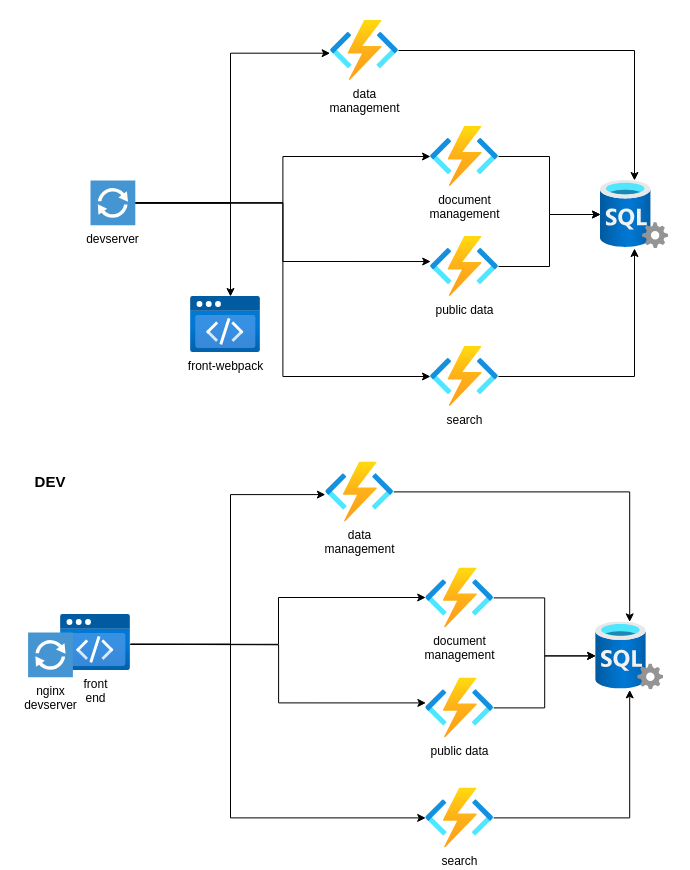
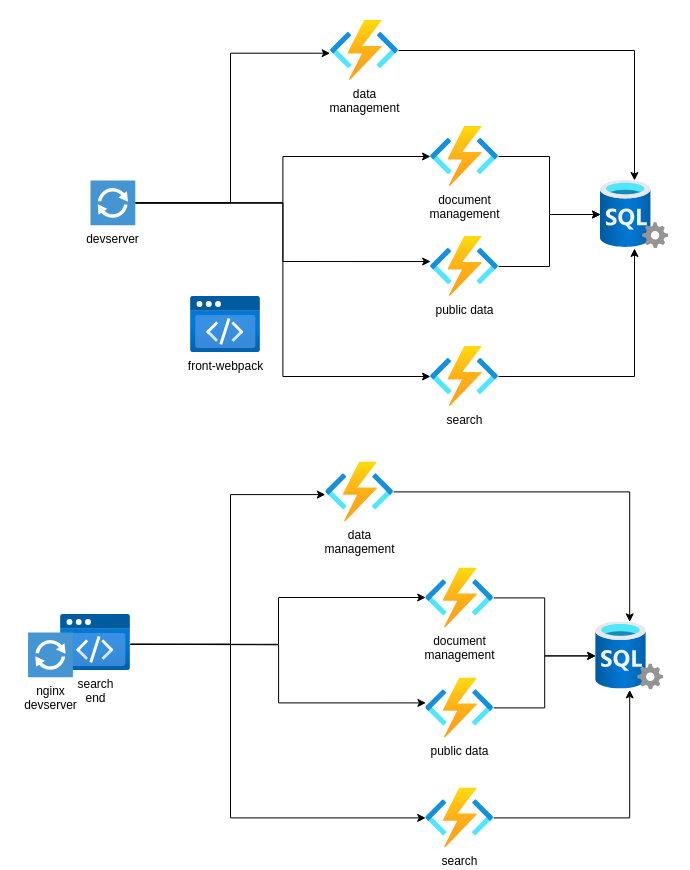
edge "devserver" -> "front-webpack": removed
node "DEV": removed
node "front end": label "front end" -> "search end"
